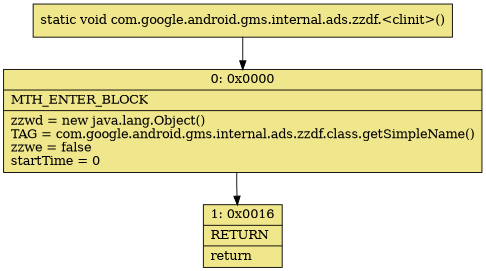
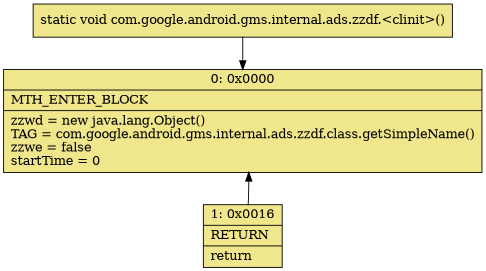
edge "0: 0x0000" -> "1: 0x0016": reversed
